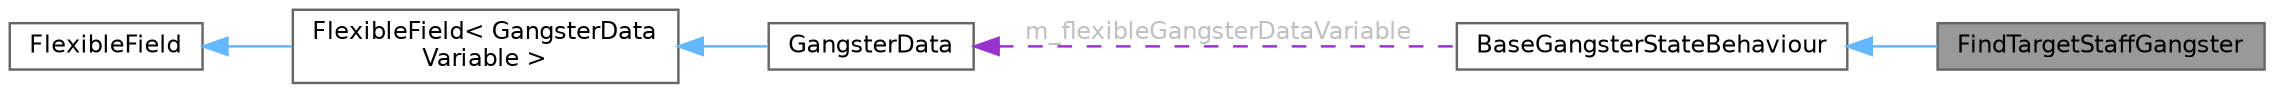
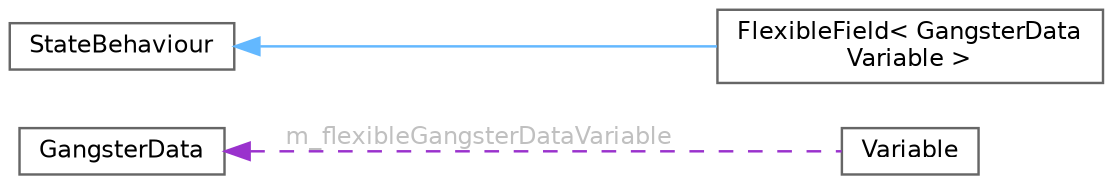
node "FlexibleField": label "FlexibleField" -> "StateBehaviour"
edge "GangsterData" -> "FlexibleField< GangsterData Variable >": removed
node "BaseGangsterStateBehaviour": label "BaseGangsterStateBehaviour" -> "Variable"
node "FindTargetStaffGangster": removed
